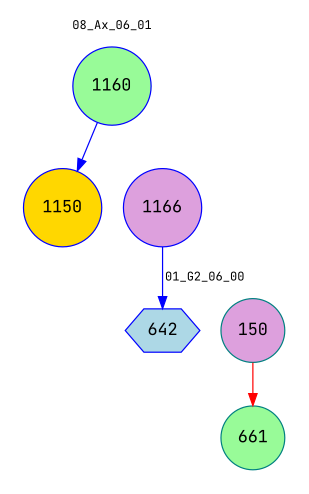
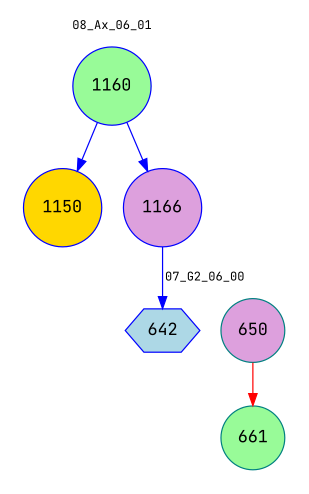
edge "1160" -> "1166": added
cluster "01_G2_06_00": label "01_G2_06_00" -> "07_G2_06_00"
node "150": label "150" -> "650"
